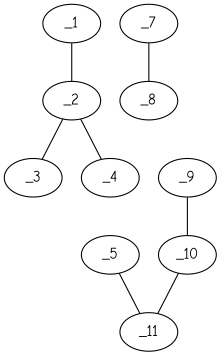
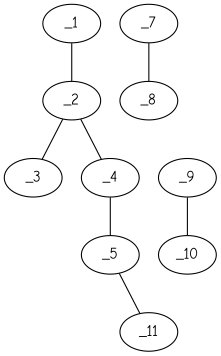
edge "_4" -- "_5": added
edge "_10" -- "_11": removed
